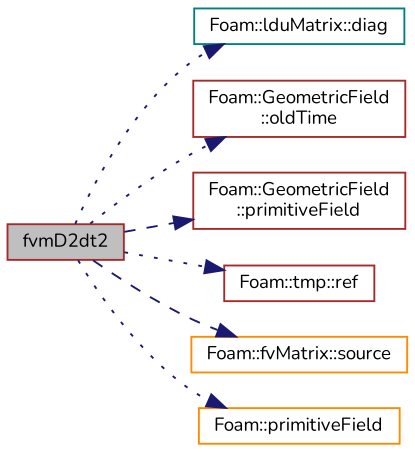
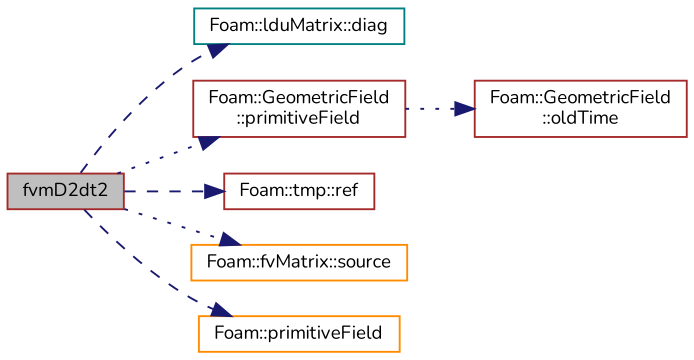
edge "fvmD2dt2" -> "Foam::lduMatrix::diag": style dotted -> dashed
edge "fvmD2dt2" -> "Foam::GeometricField ::oldTime": now "Foam::GeometricField ::primitiveField" -> "Foam::GeometricField ::oldTime"
edge "fvmD2dt2" -> "Foam::GeometricField ::primitiveField": style dashed -> dotted
edge "fvmD2dt2" -> "Foam::tmp::ref": style dotted -> dashed
edge "fvmD2dt2" -> "Foam::fvMatrix::source": style dashed -> dotted
edge "fvmD2dt2" -> "Foam::primitiveField": style dotted -> dashed
